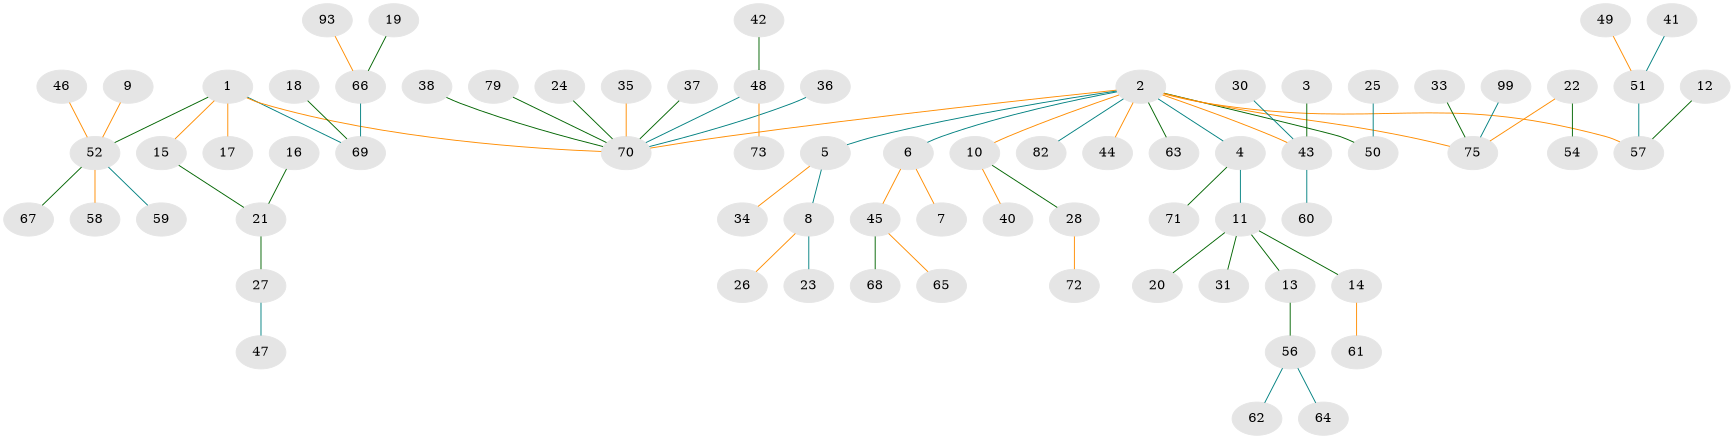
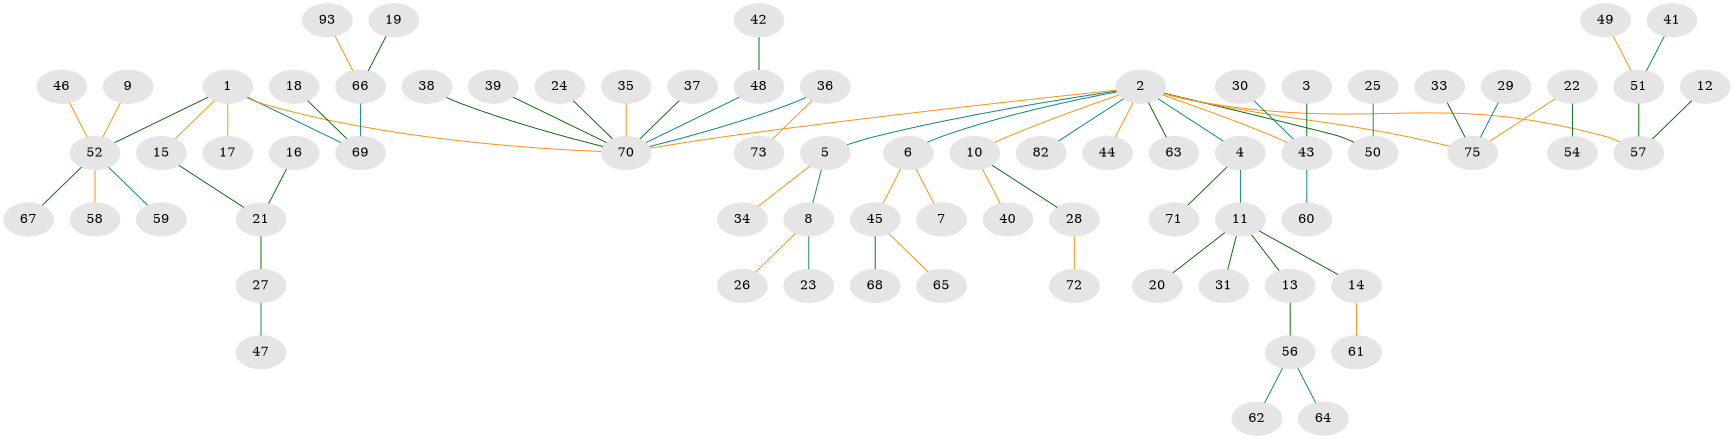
node "79": label "79" -> "39"
node "99": label "99" -> "29"
edge "51" -- "57": color teal -> darkgreen
edge "48" -- "73": now "36" -- "73"
